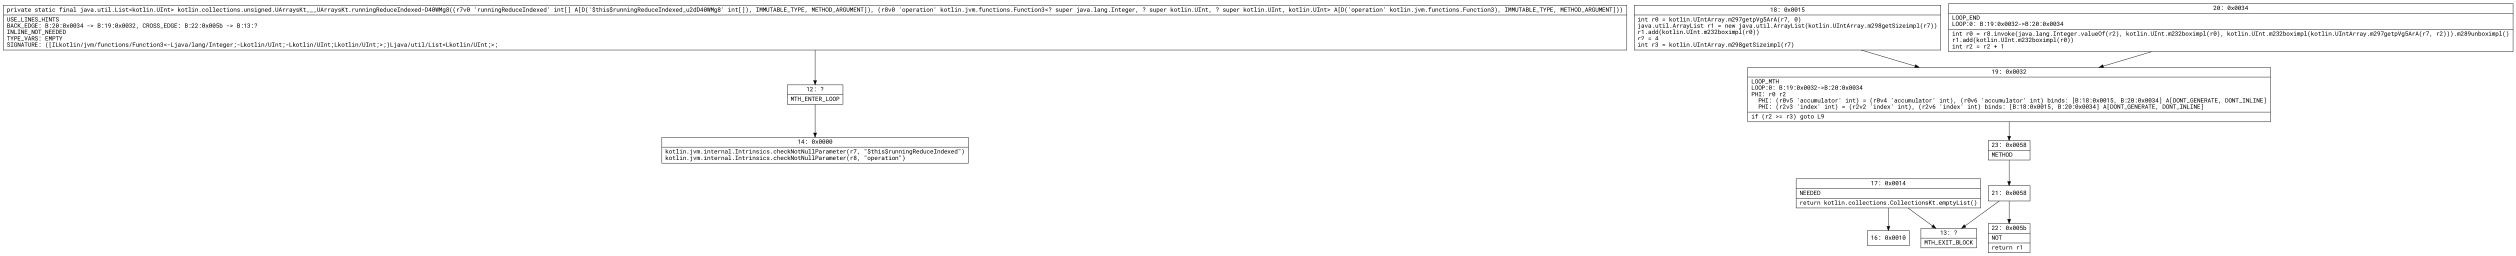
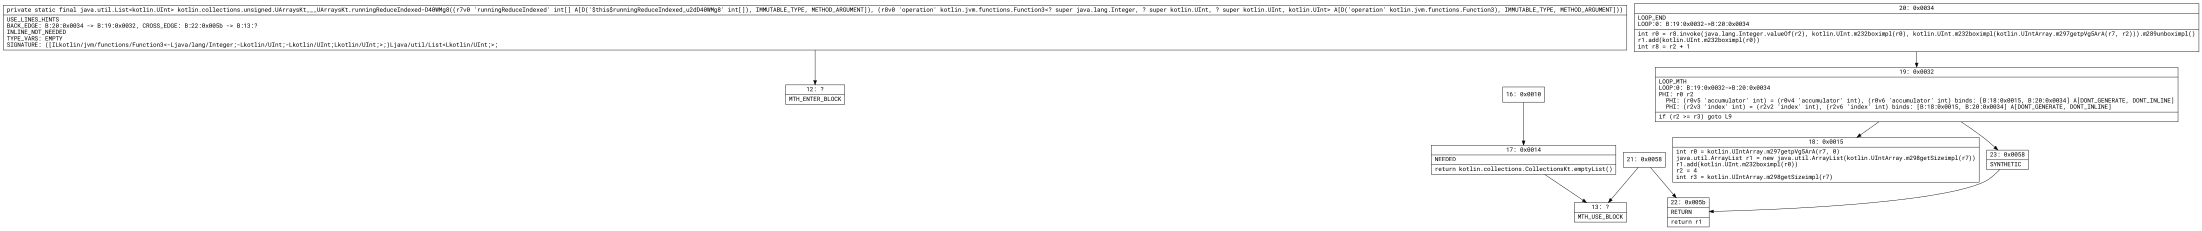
node "20: 0x0034": text "int r2 = r2 + 1" -> "int r8 = r2 + 1"
edge "18: 0x0015" -> "19: 0x0032": reversed
node "12: ?": text "MTH_ENTER_LOOP" -> "MTH_ENTER_BLOCK"
node "14: 0x0000": removed
node "23: 0x0058": text "METHOD" -> "SYNTHETIC"
edge "23: 0x0058" -> "21: 0x0058": now "23: 0x0058" -> "22: 0x005b"
edge "17: 0x0014" -> "16: 0x0010": reversed
node "22: 0x005b": text "NOT" -> "RETURN"
node "13: ?": text "MTH_EXIT_BLOCK" -> "MTH_USE_BLOCK"
